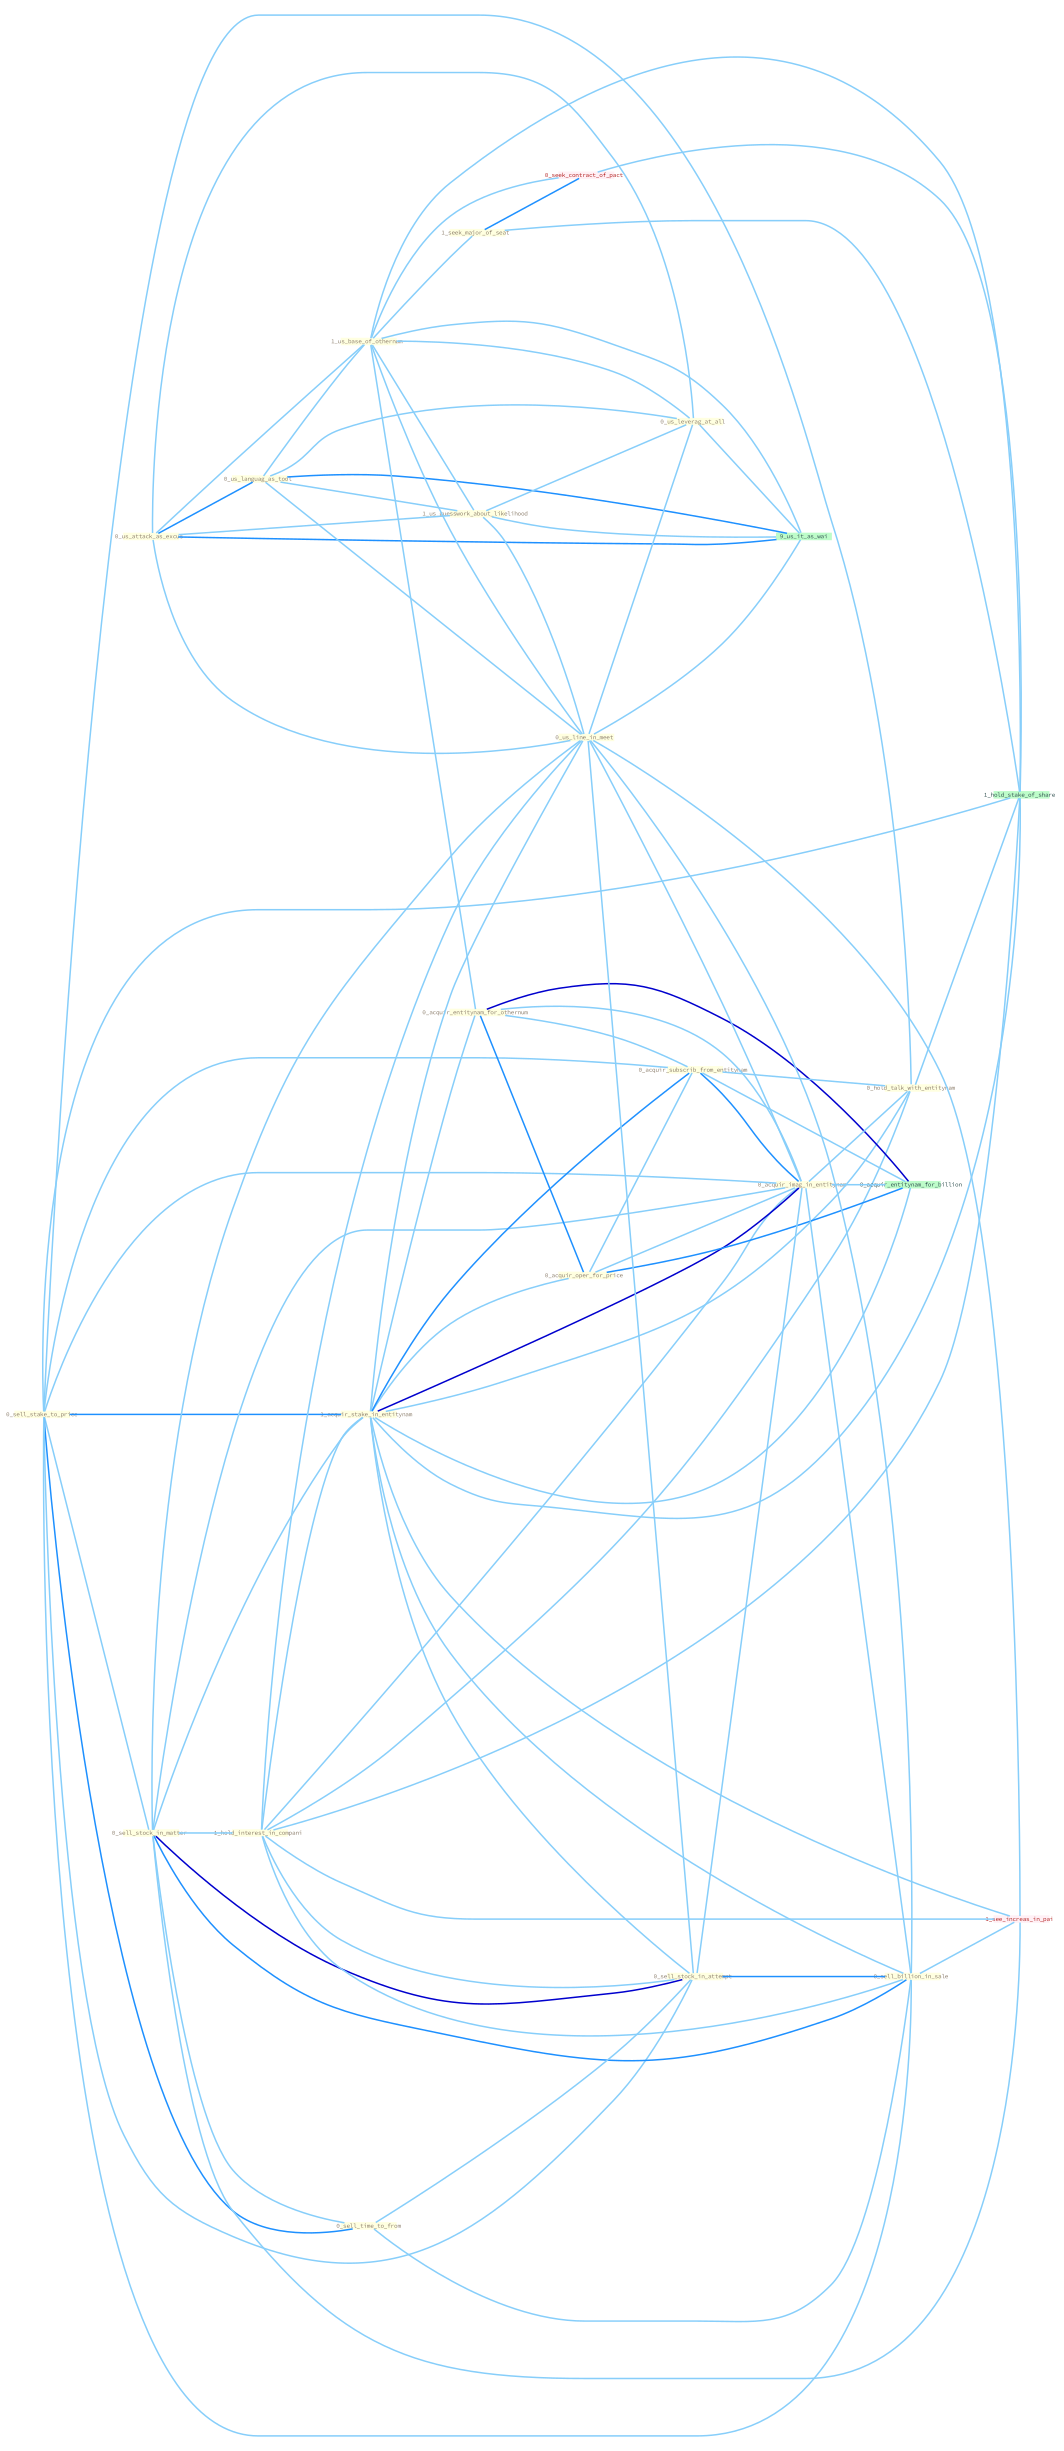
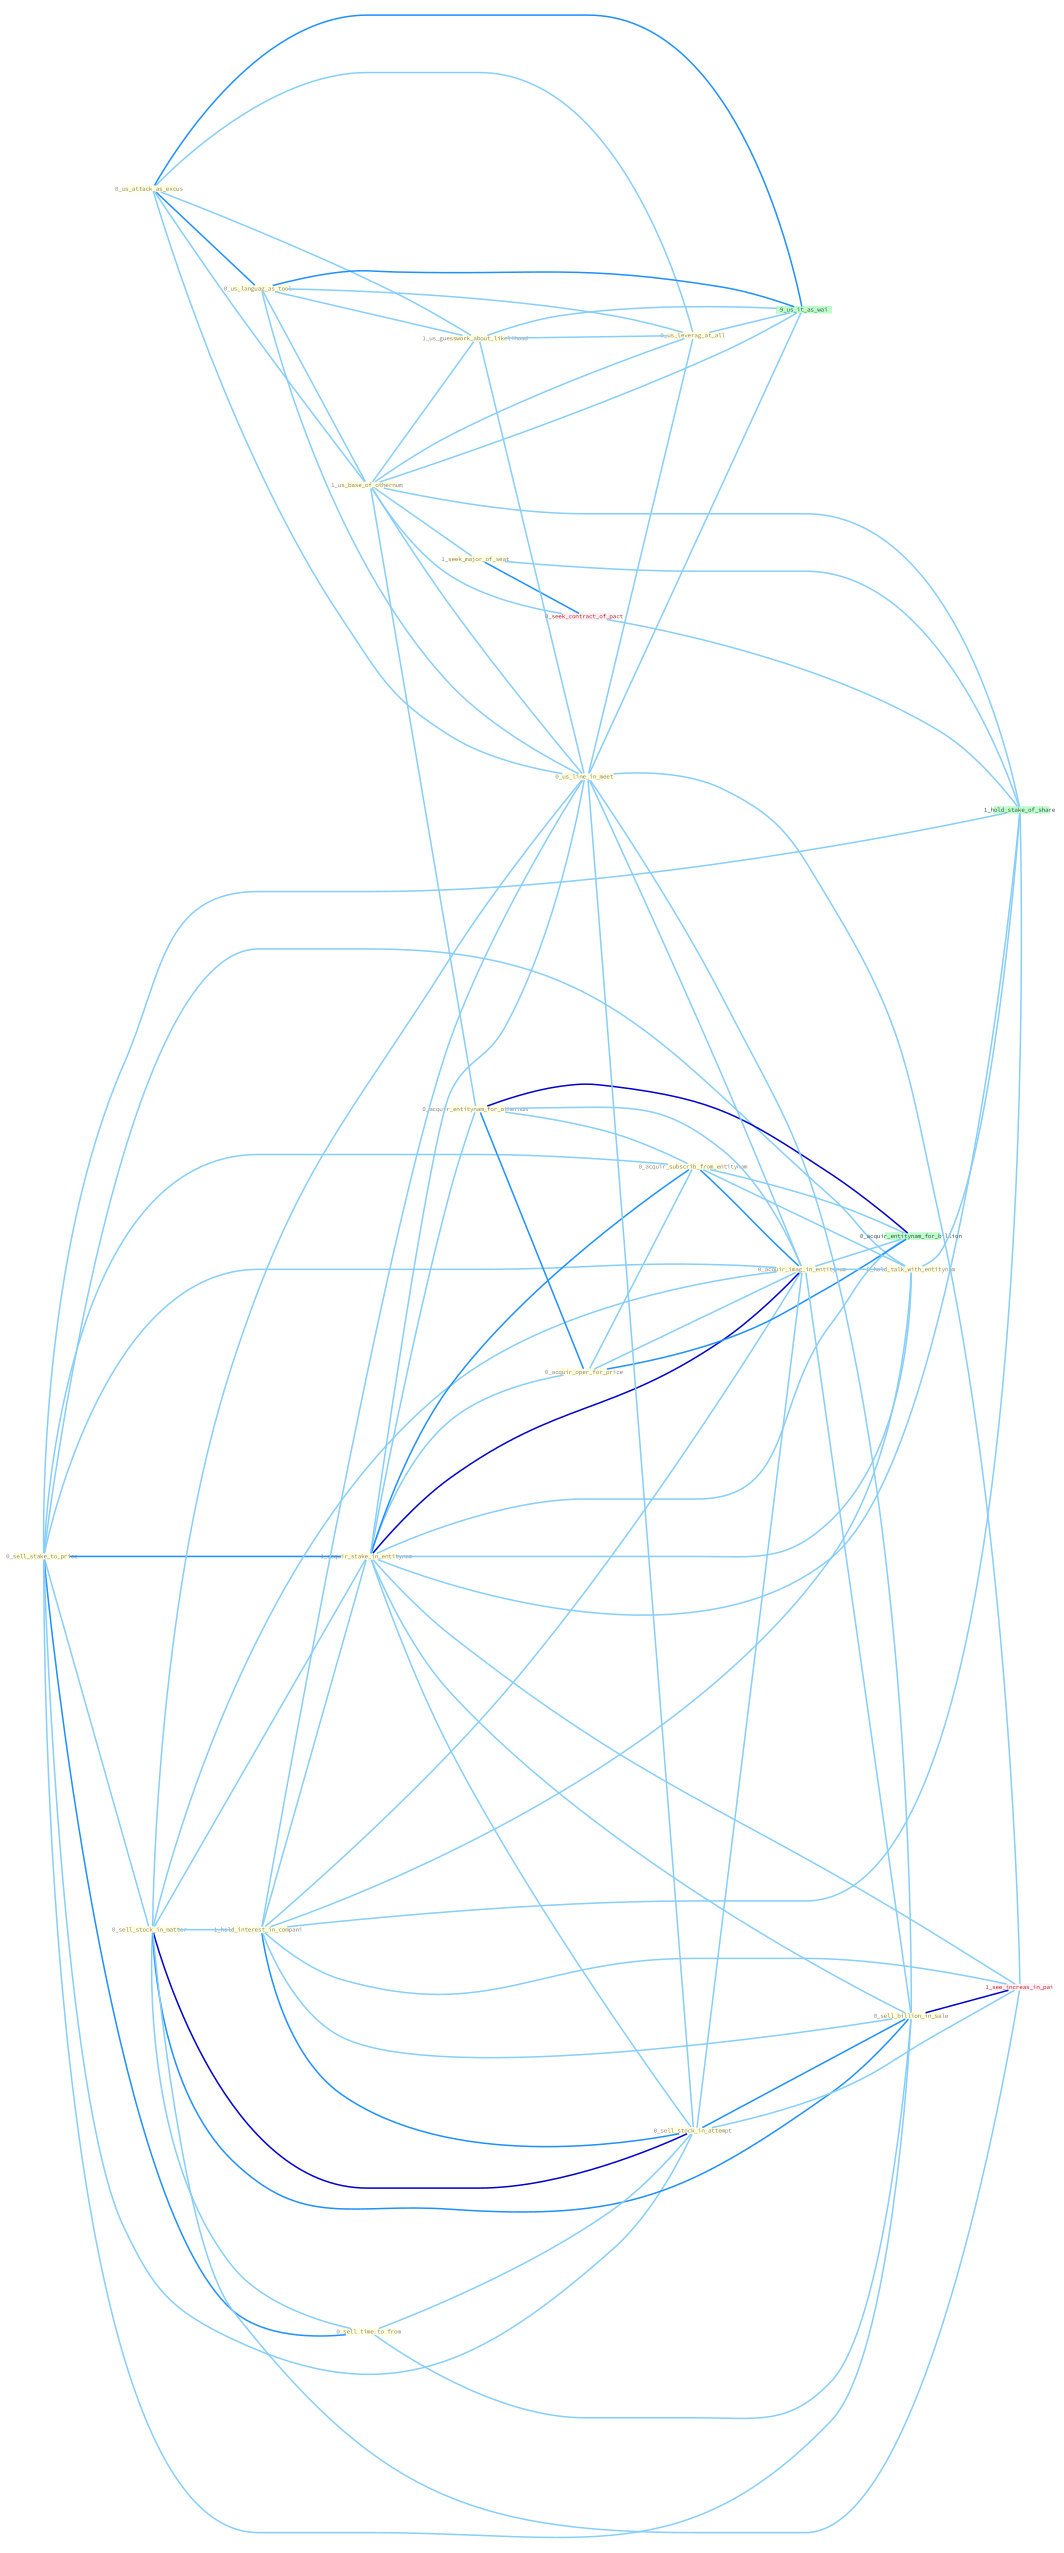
edge "1_see_increas_in_pai" -- "0_sell_billion_in_sale": color #87cefa -> #0000cd
edge "1_hold_interest_in_compani" -- "0_sell_stock_in_attempt": color #87cefa -> #1e90ff
edge "1_see_increas_in_pai" -- "0_sell_stock_in_attempt": added
